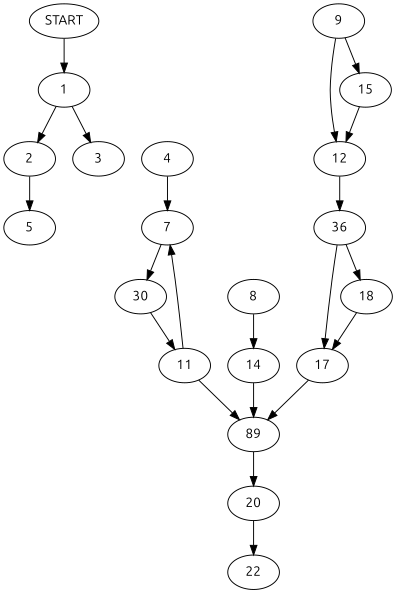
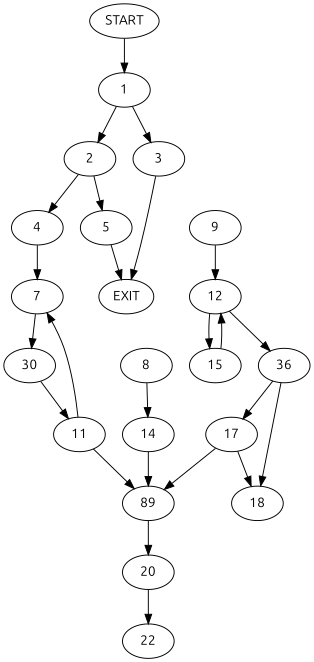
edge "9" -> "15": now "12" -> "15"
edge "2" -> "4": added
node "EXIT": added
edge "18" -> "17": reversed
